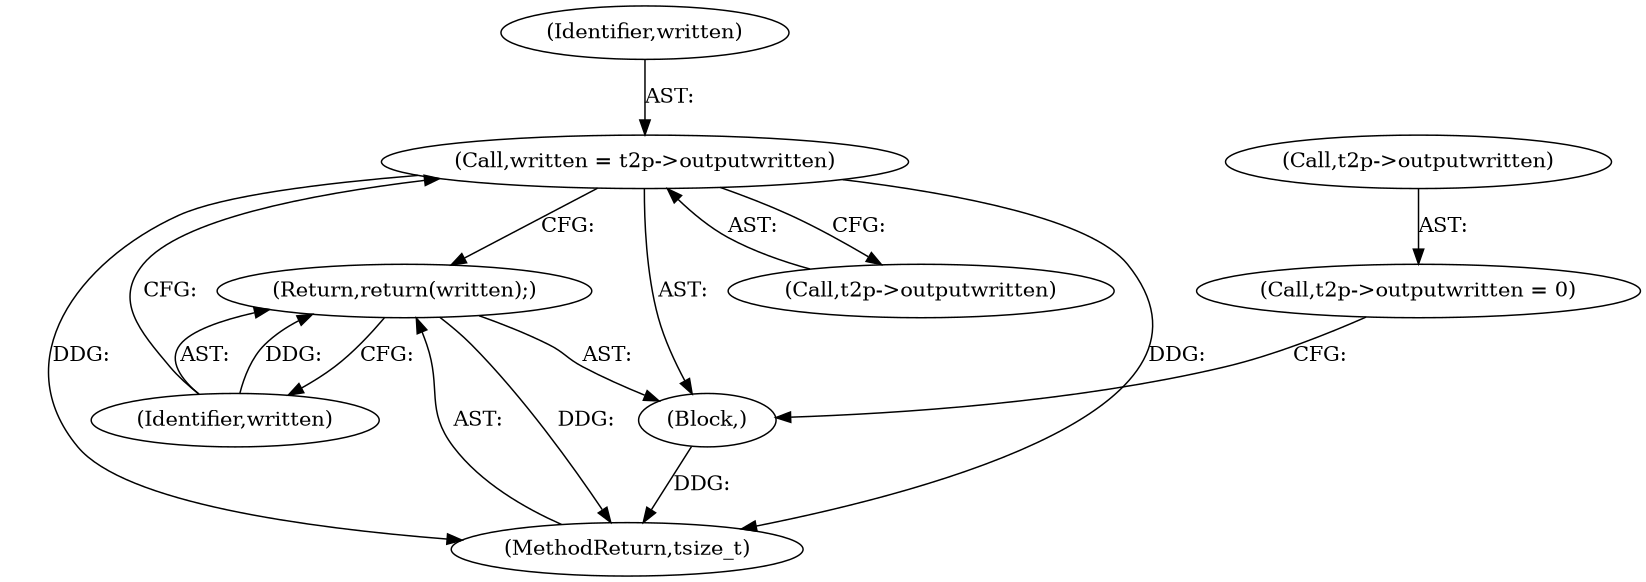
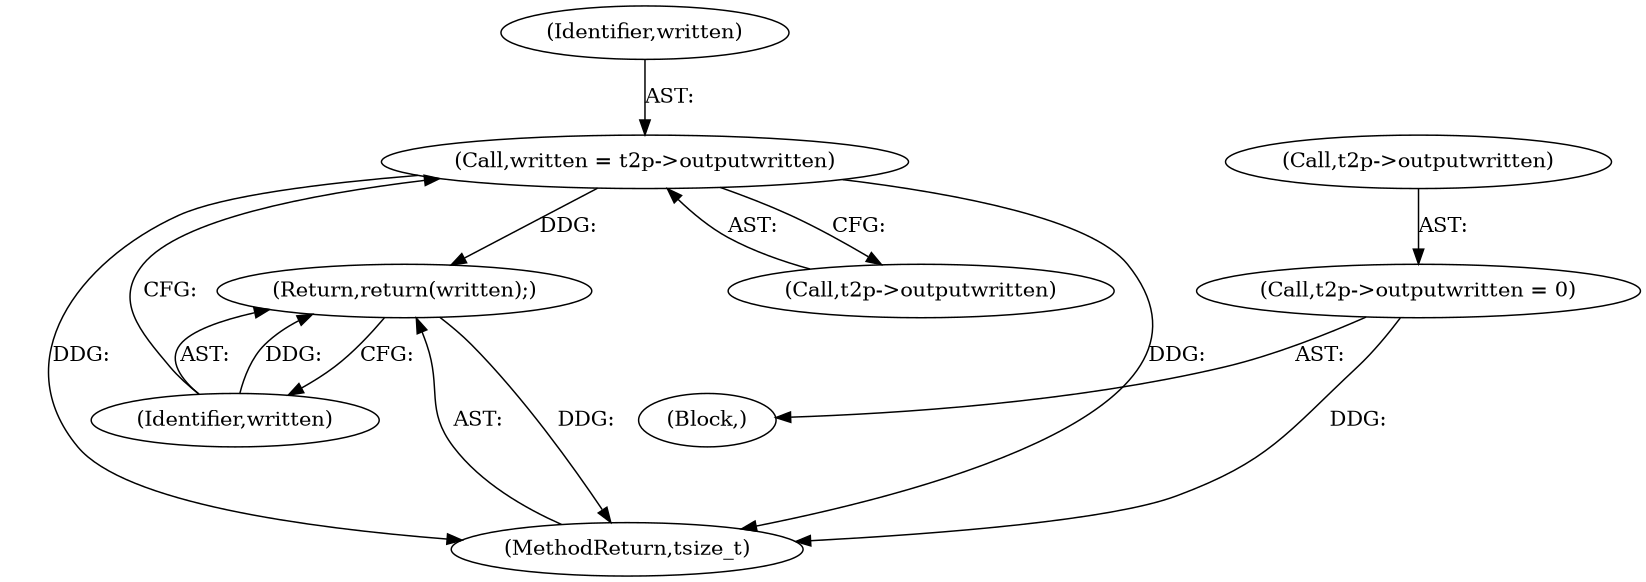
edge "(Call,written = t2p->outputwritten)" -> "(Return,return(written);)": label "CFG: " -> "DDG: "
edge "(Call,written = t2p->outputwritten)" -> "(Block,)": removed, label "AST:"
edge "(Return,return(written);)" -> "(Block,)": removed, label "AST:"
edge "(Call,t2p->outputwritten = 0)" -> "(Block,)": label "CFG: " -> "AST: "
edge "(Block,)" -> "(MethodReturn,tsize_t)": now "(Call,t2p->outputwritten = 0)" -> "(MethodReturn,tsize_t)"
